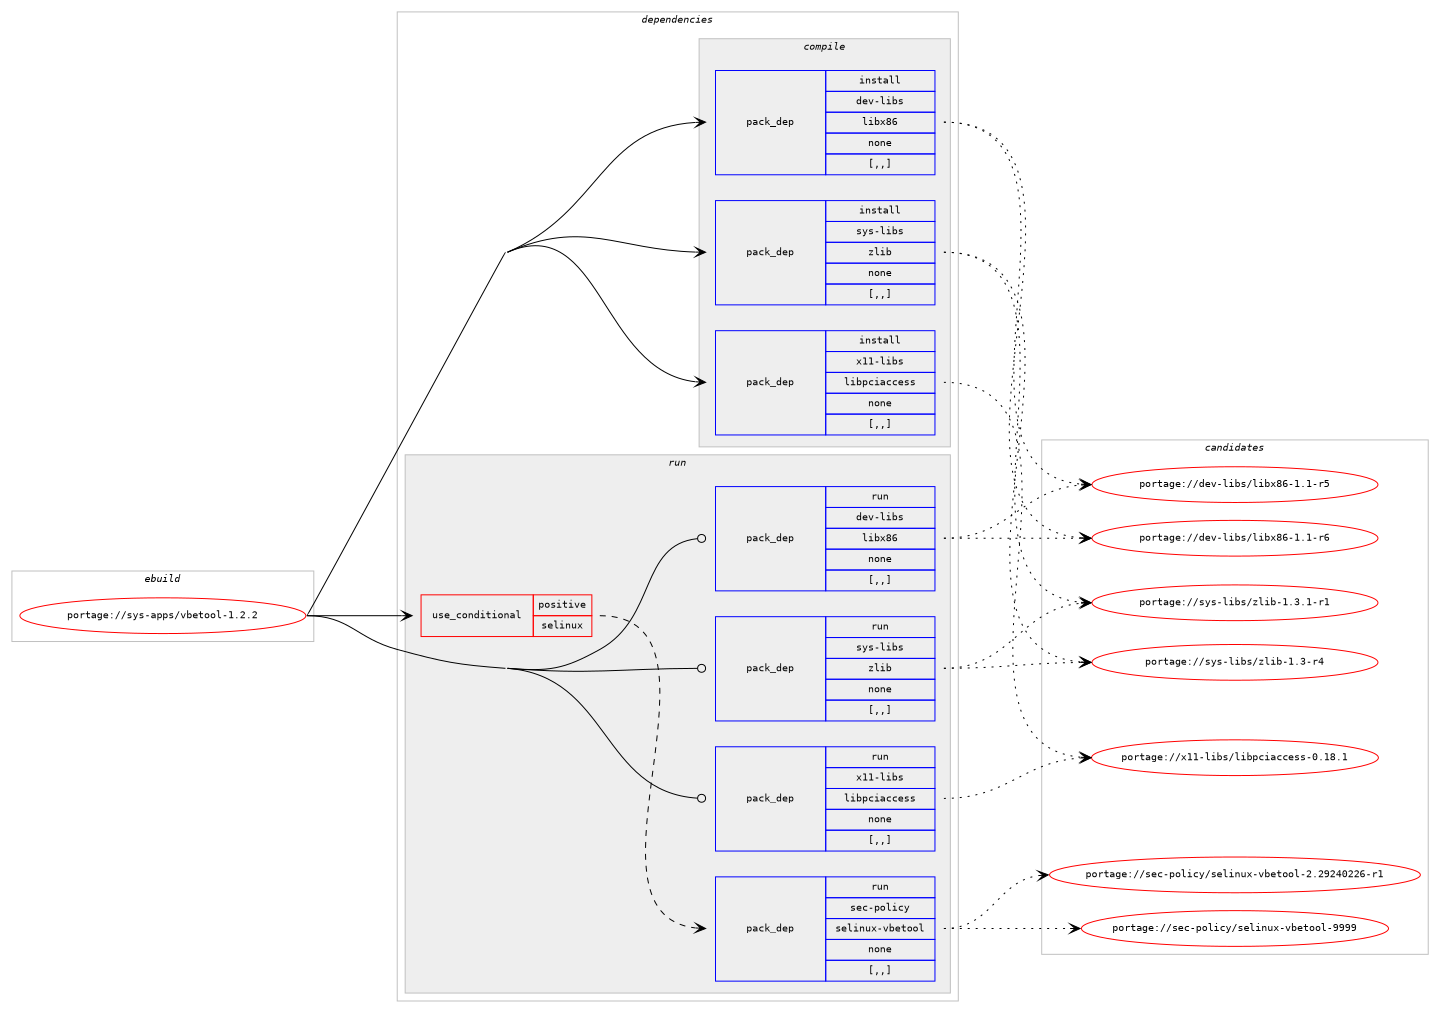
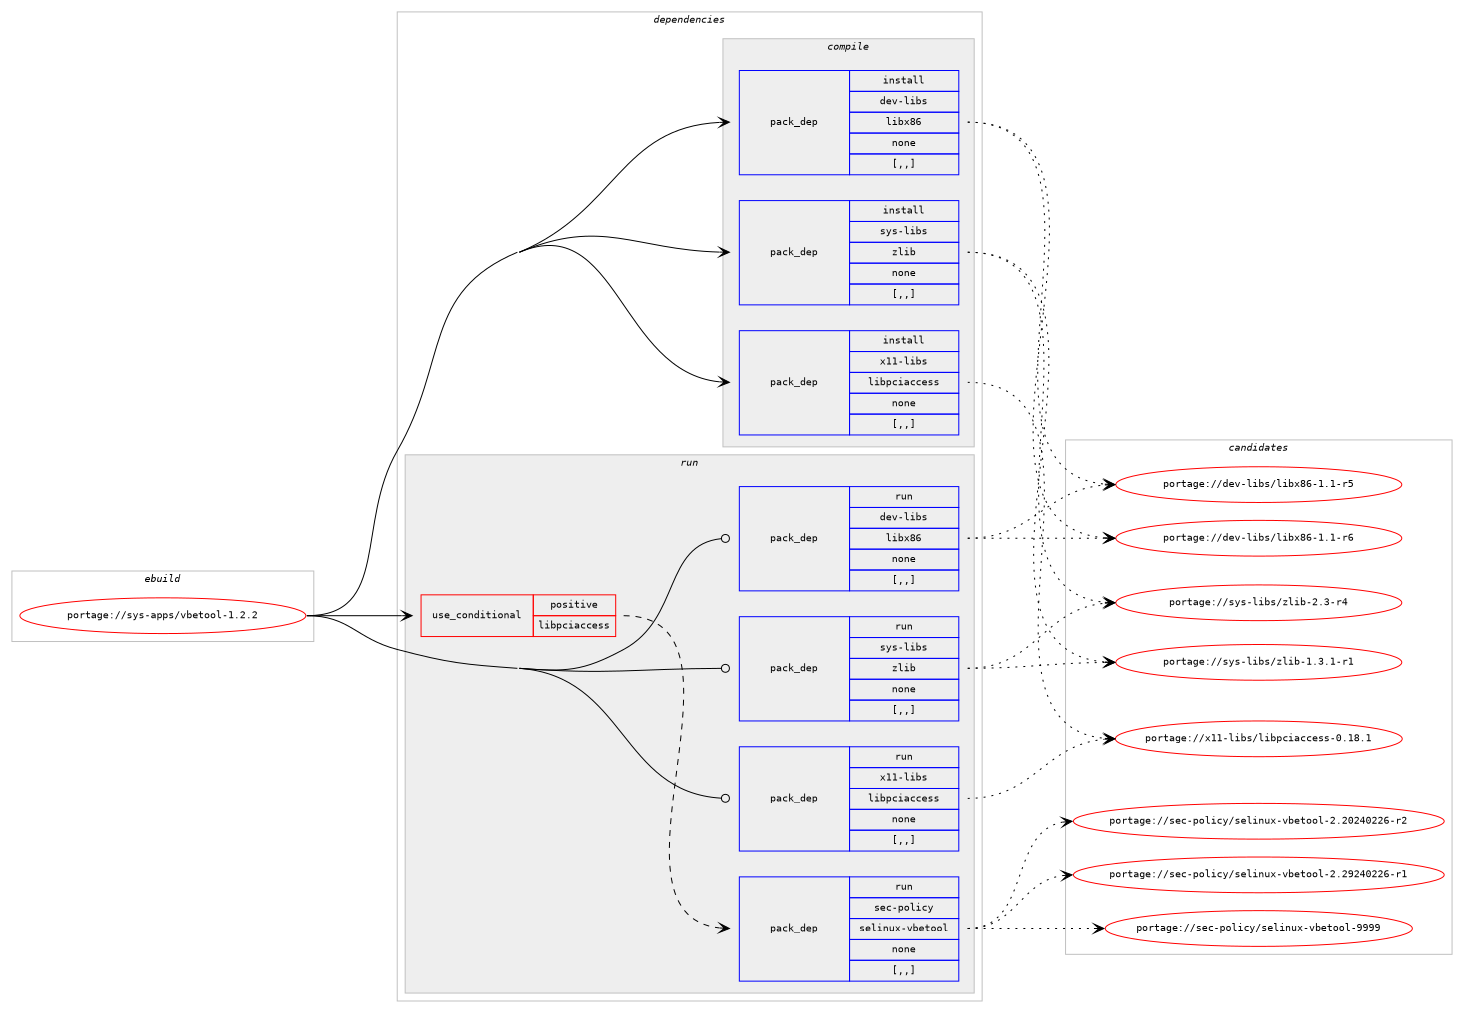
node "use_conditional": text "selinux" -> "libpciaccess"
node "portage://sys-libs/zlib-1.3-r4": label "portage://sys-libs/zlib-1.3-r4" -> "portage://sys-libs/zlib-2.3-r4"
node "portage://sec-policy/selinux-vbetool-2.20240226-r2": added
